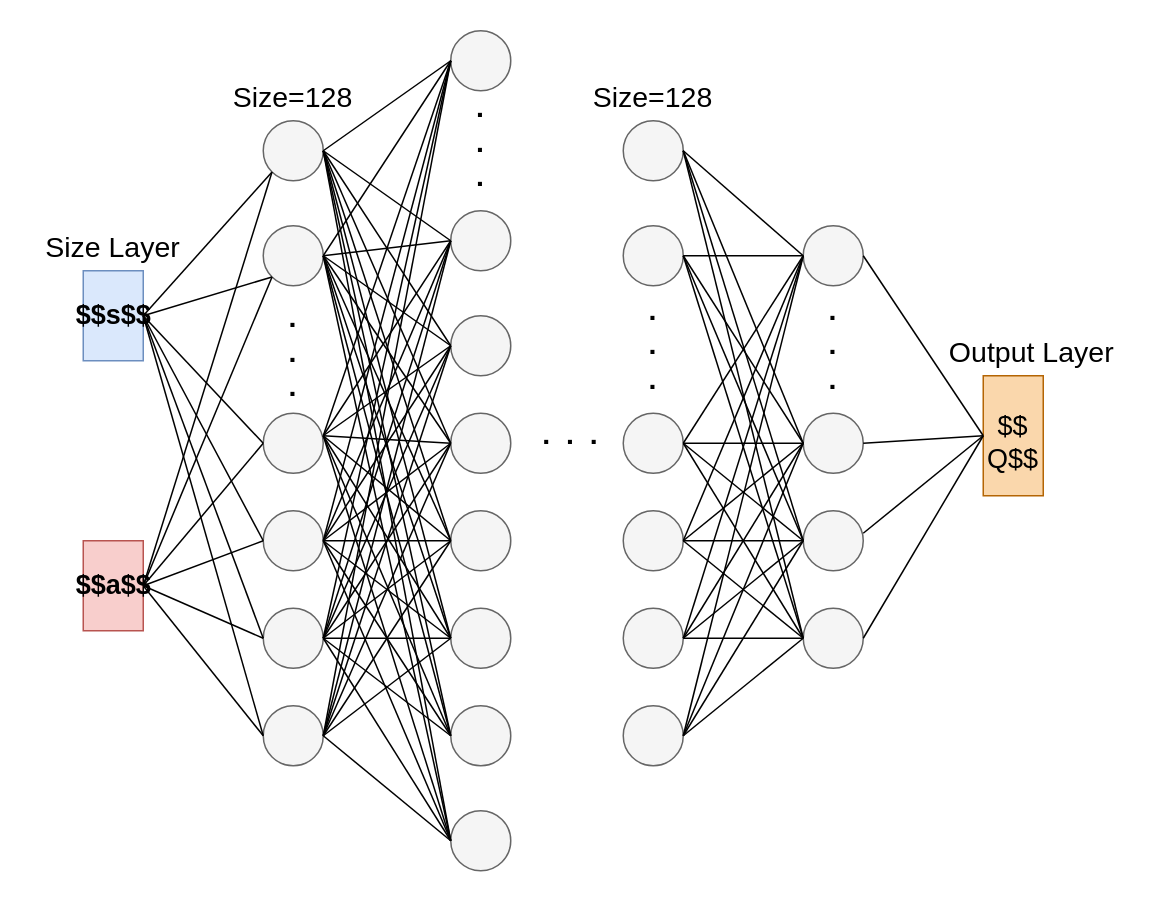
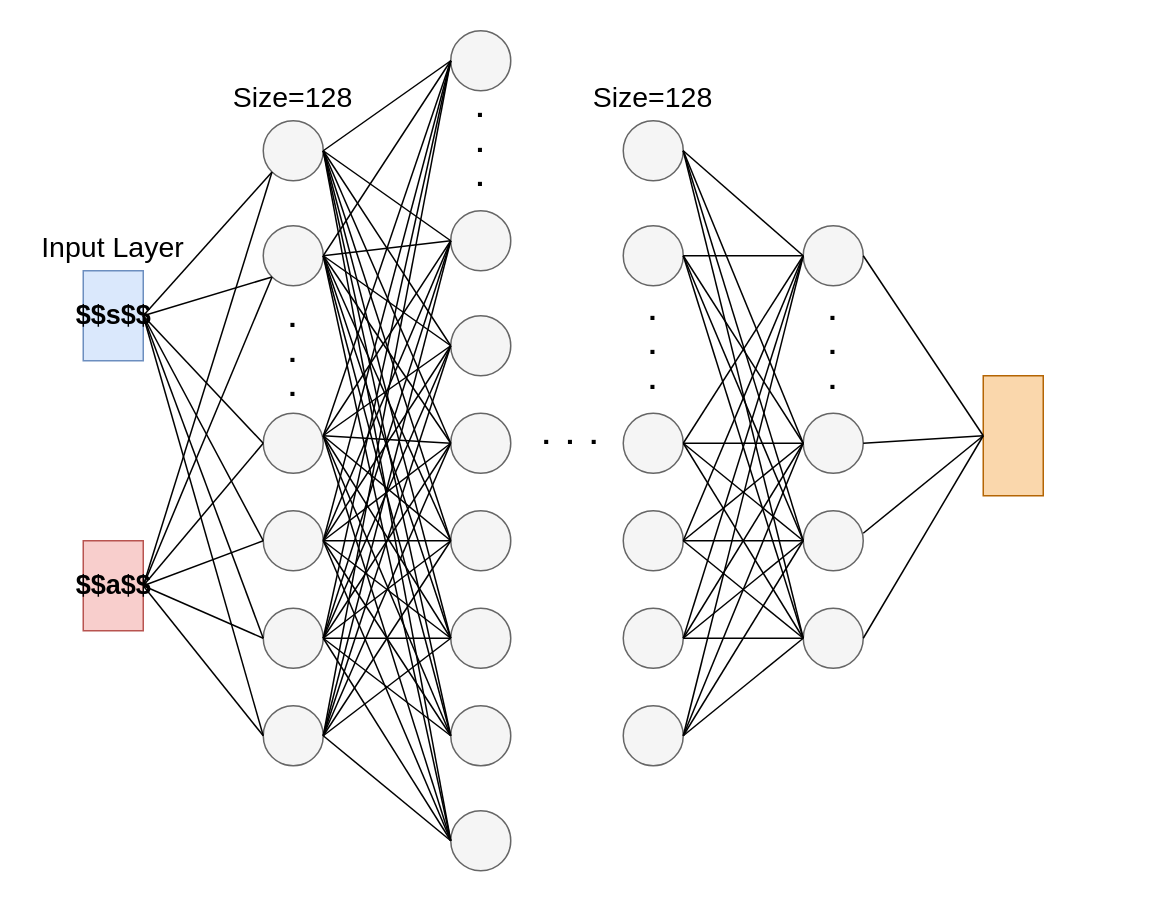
node "Size Layer": label "Size Layer" -> "Input Layer"
node "Output Layer": removed
node "$$ Q$$": removed
